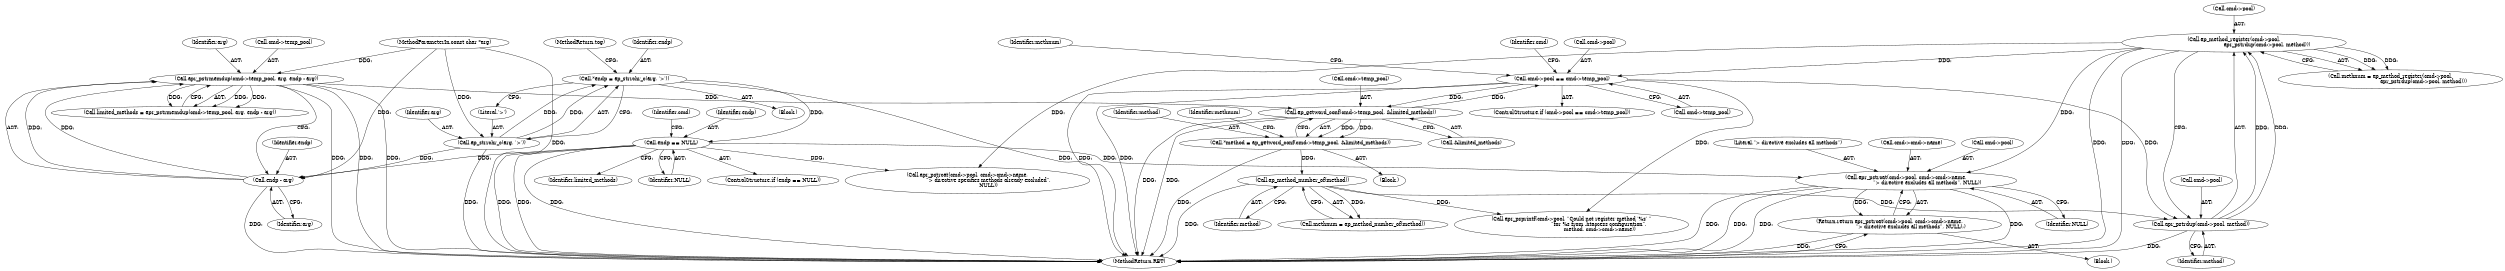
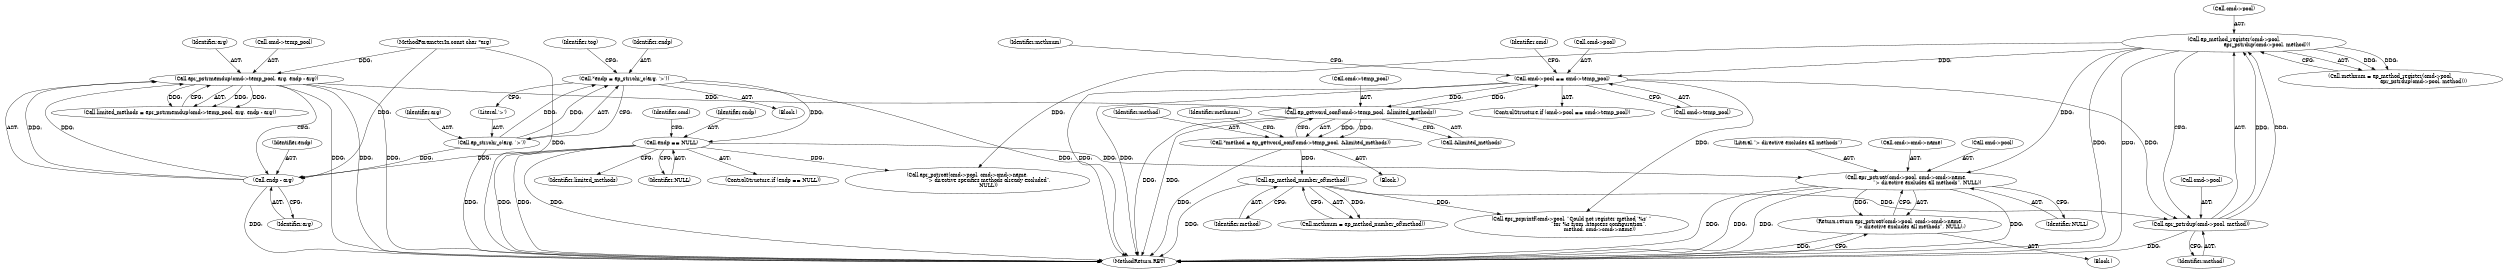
node "(MethodReturn,tog)": label "(MethodReturn,tog)" -> "(Identifier,tog)"
edge "(MethodParameterIn,const char *arg)" -> "(Call,ap_strrchr_c(arg, '>'))": removed, label "DDG:"
